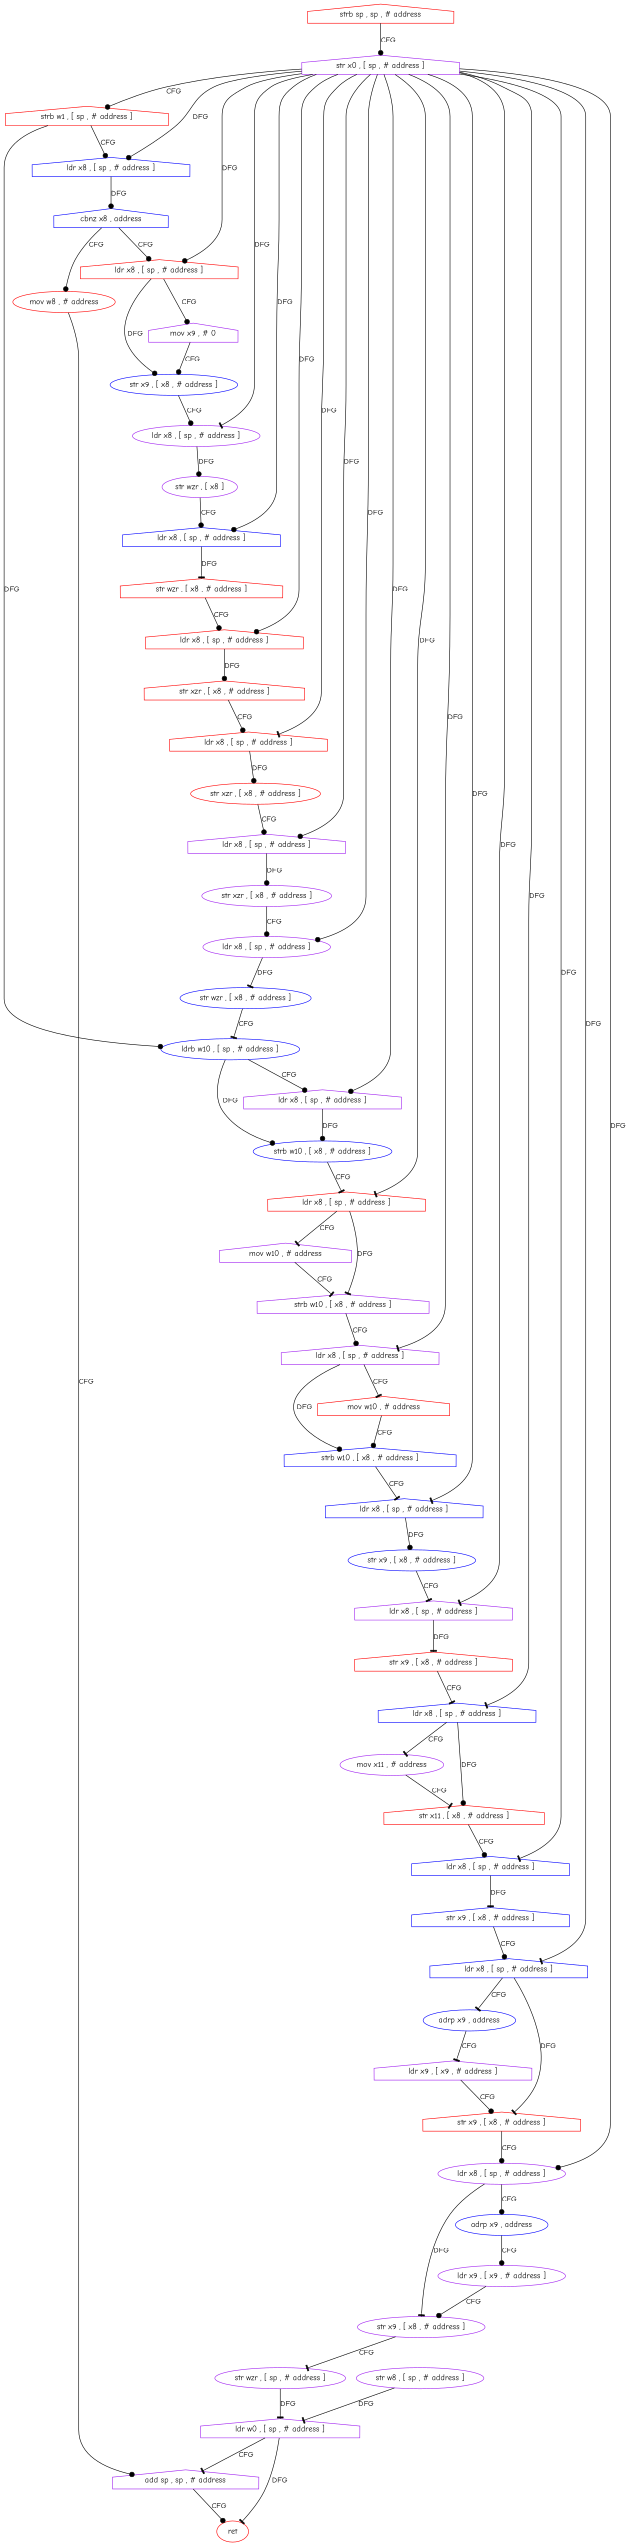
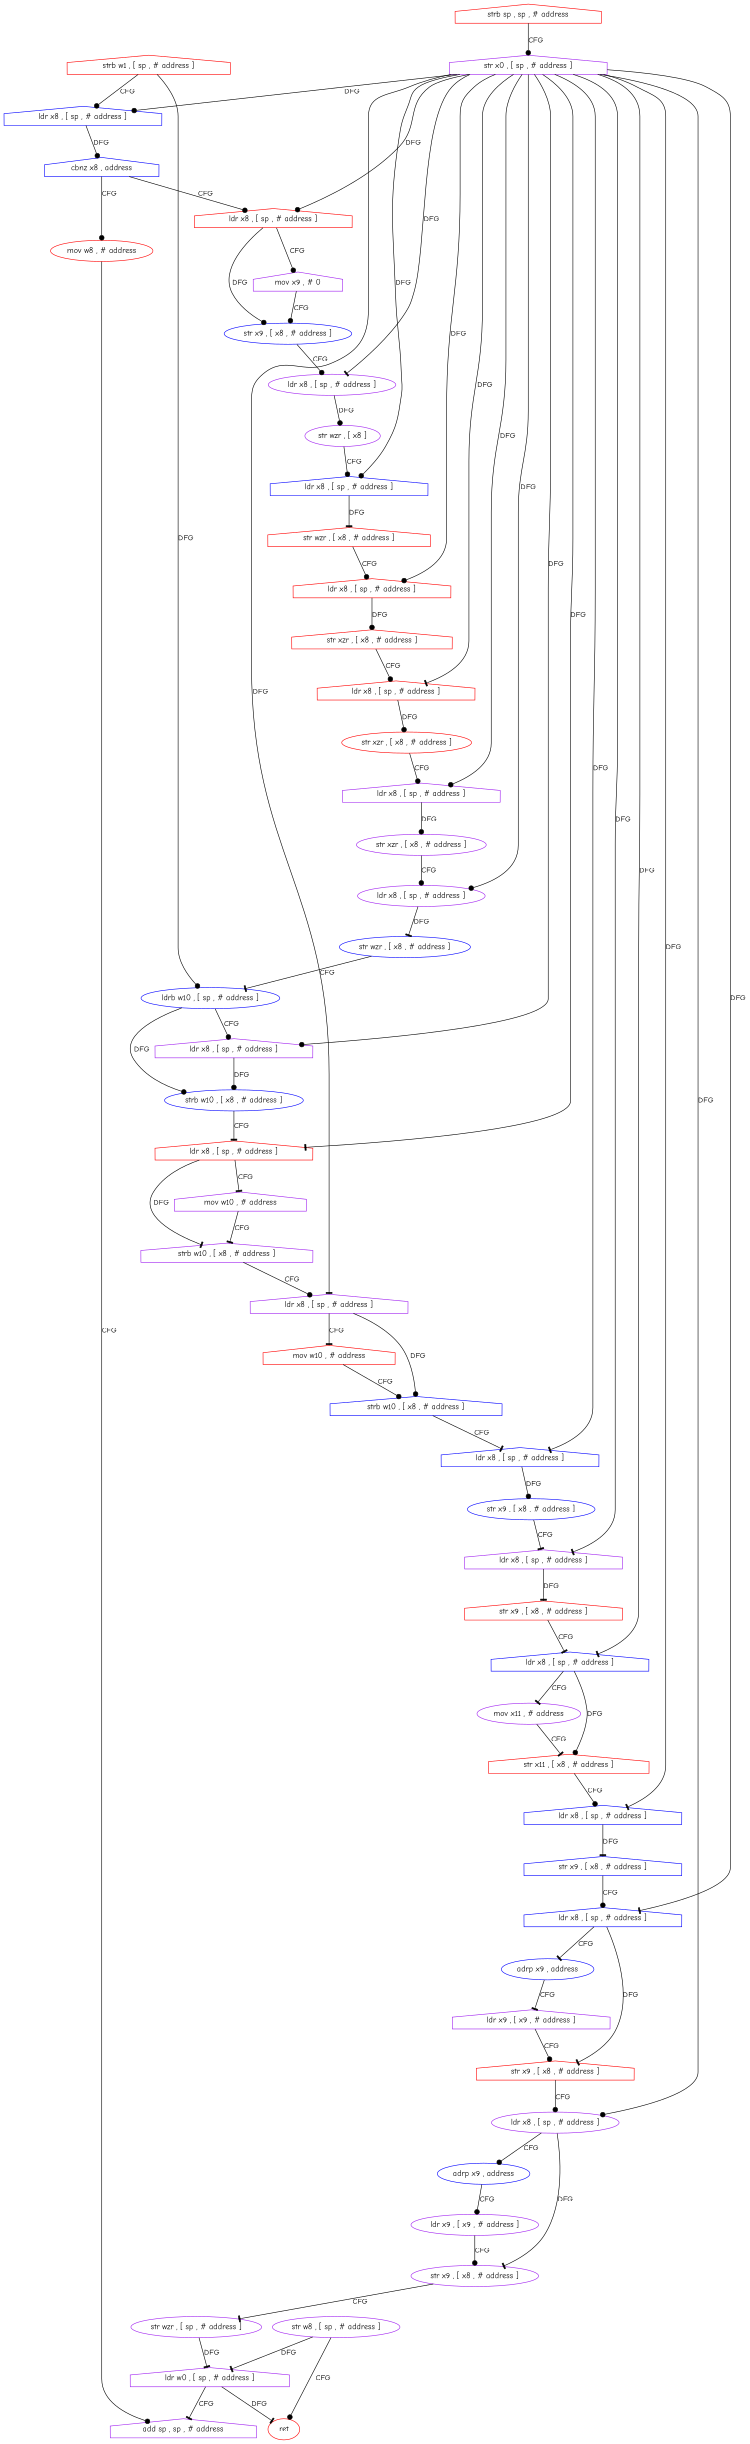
edge "str x0 , [ sp , # address ]" -> "strb w1 , [ sp , # address ]": removed, label "CFG"
edge "add sp , sp , # address" -> "ret": now "str w8 , [ sp , # address ]" -> "ret"
